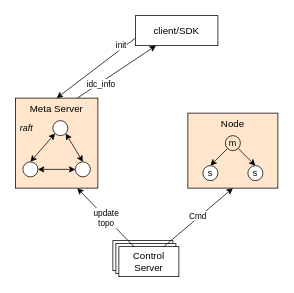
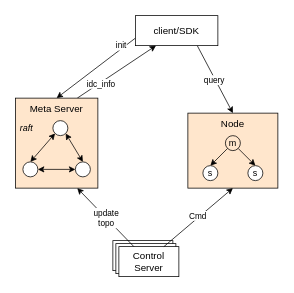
edge "client/SDK" -> "Node": added, label "query"
